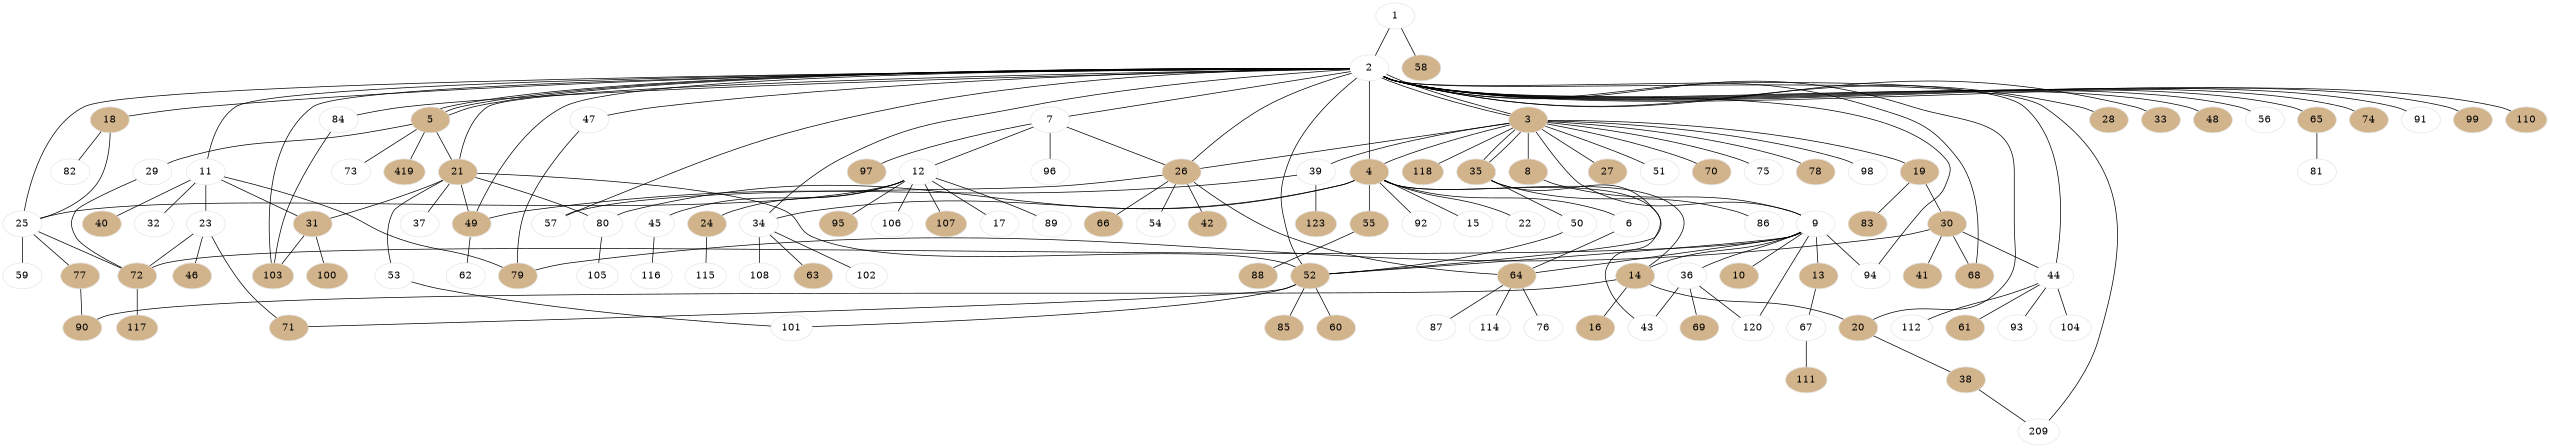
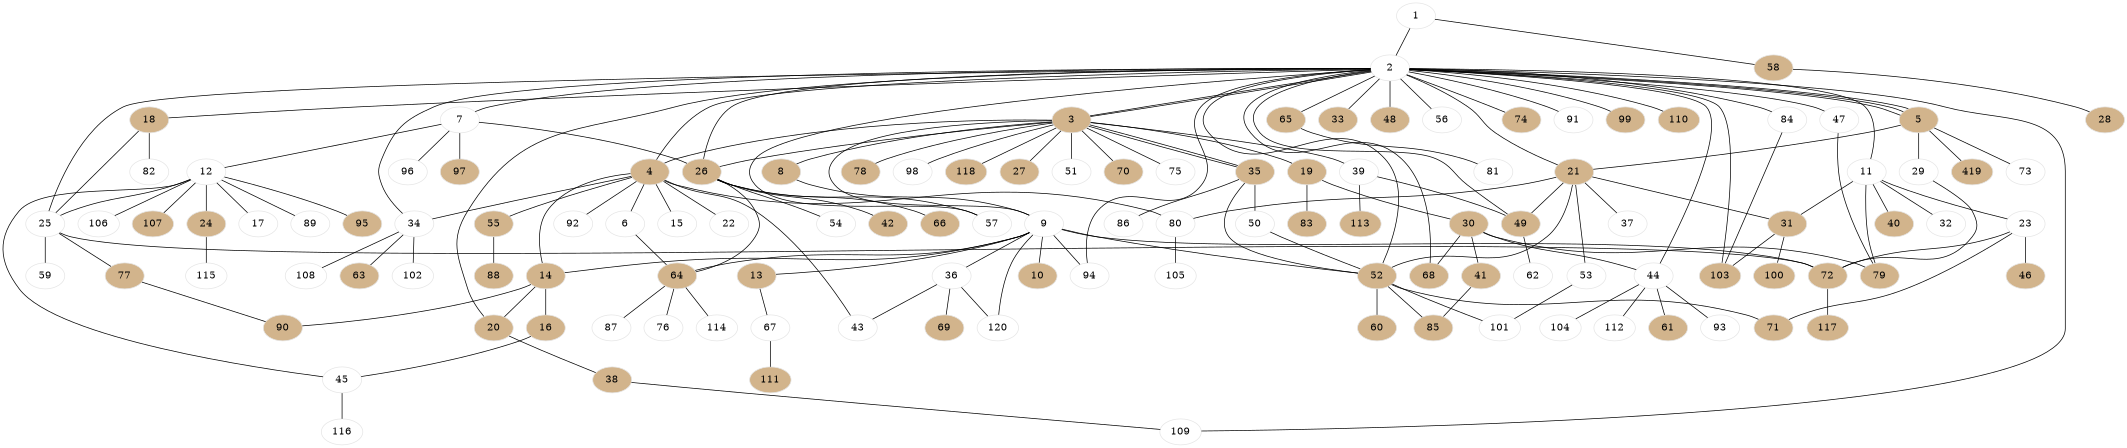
edge "2" -- "28": now "58" -- "28"
node "123": label "123" -> "113"
edge "41" -- "85": added
edge "16" -- "45": added
node "209": label "209" -> "109"
